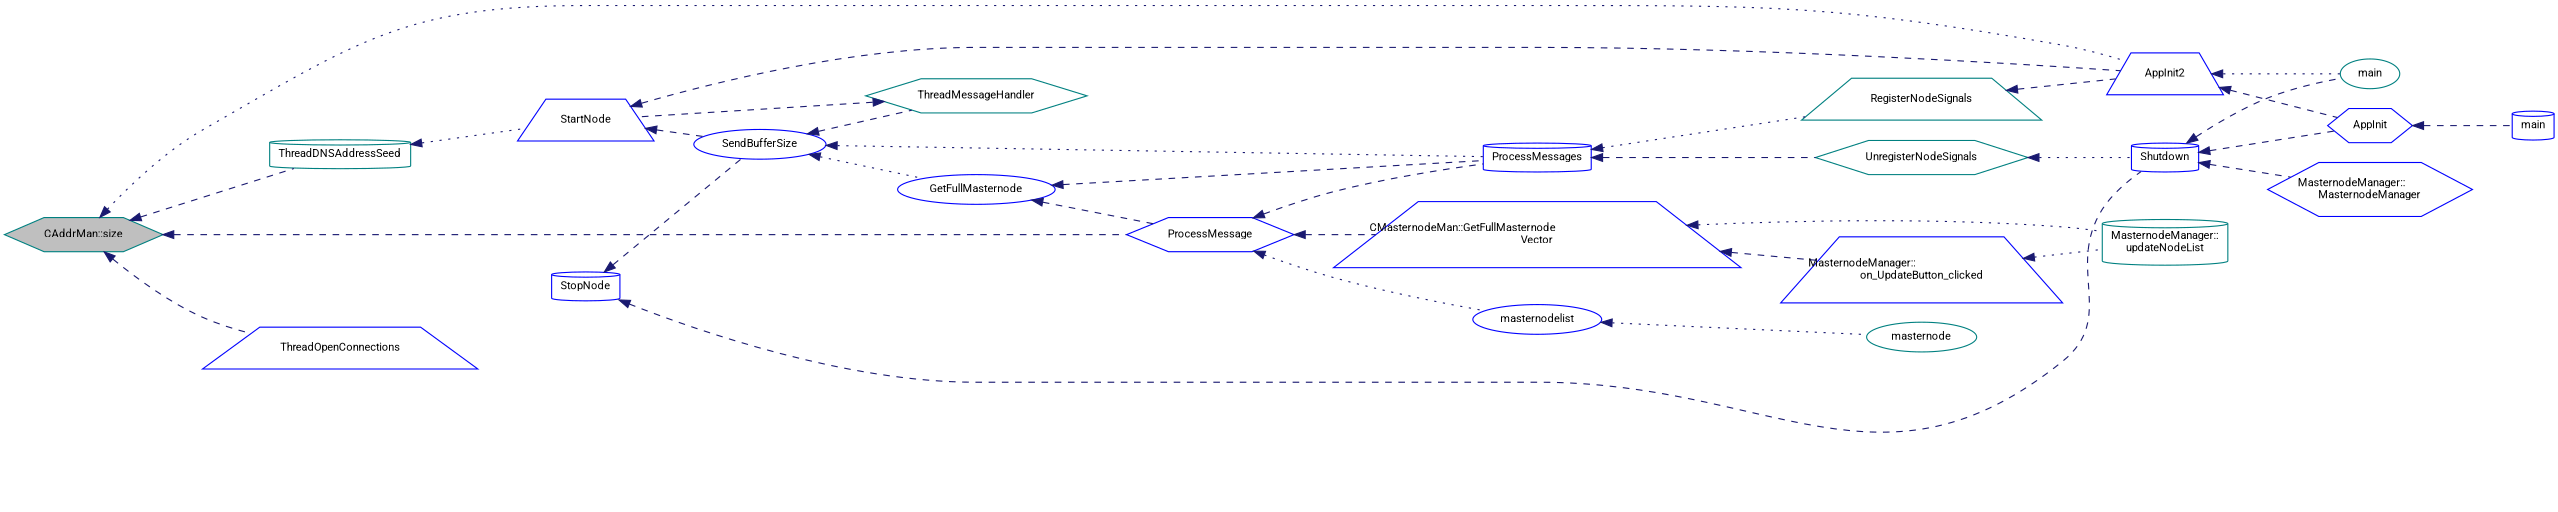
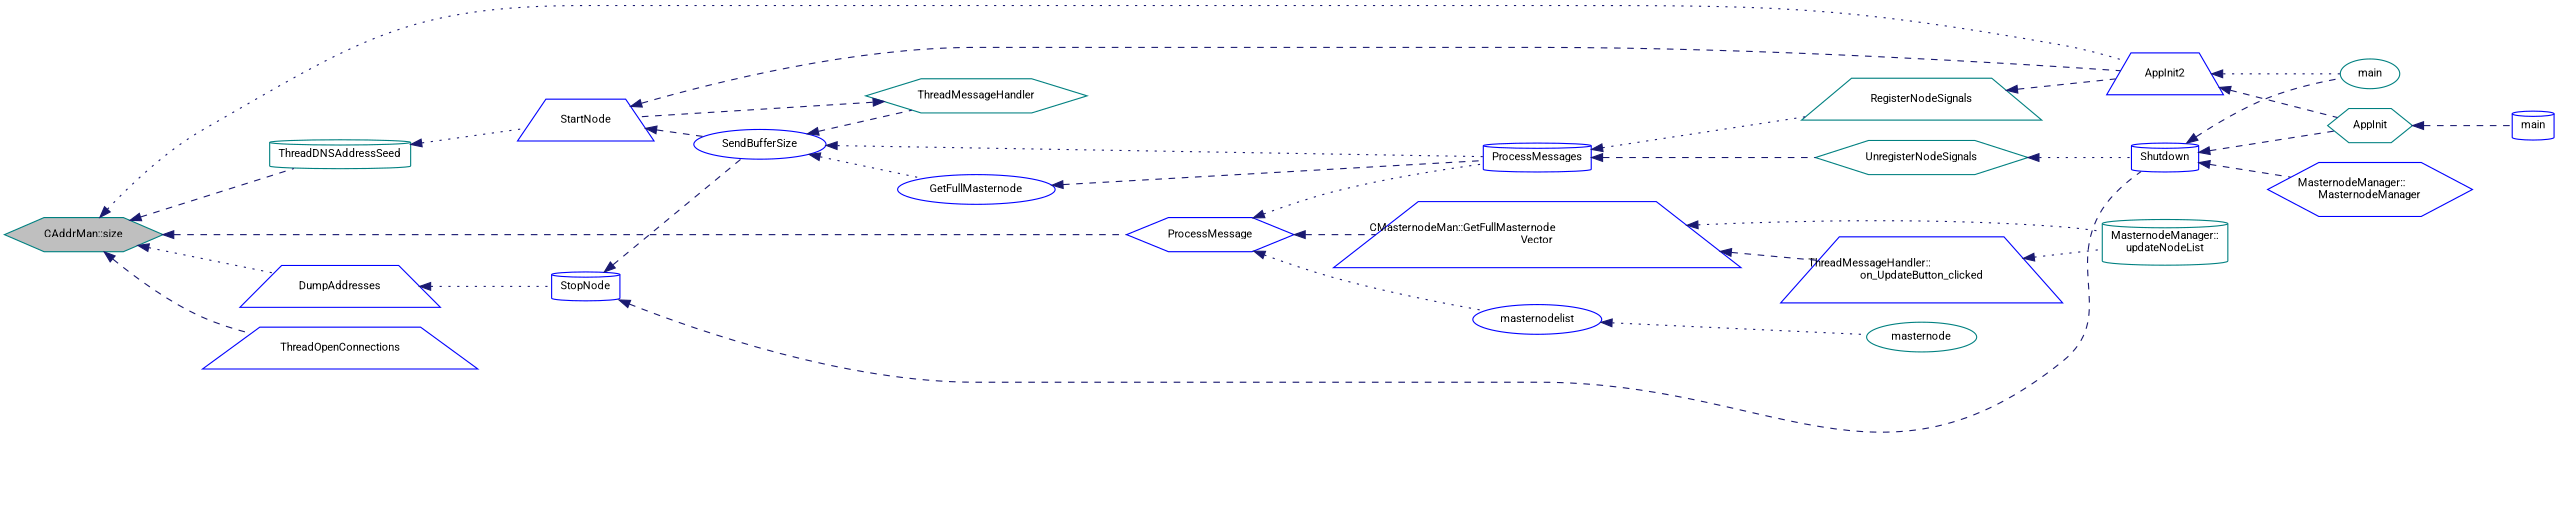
node "AppInit": color blue -> teal
edge "ProcessMessages" -> "ProcessMessage": style dashed -> dotted
edge "ProcessMessage" -> "GetFullMasternode": removed
node "MasternodeManager:: on_UpdateButton_clicked": label "MasternodeManager:: on_UpdateButton_clicked" -> "ThreadMessageHandler:: on_UpdateButton_clicked"
node "DumpAddresses": added
